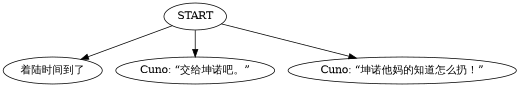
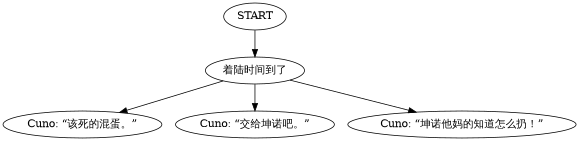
edge "START" -> "Cuno: “交给坤诺吧。”": now "着陆时间到了" -> "Cuno: “交给坤诺吧。”"
edge "START" -> "Cuno: “坤诺他妈的知道怎么扔！”": now "着陆时间到了" -> "Cuno: “坤诺他妈的知道怎么扔！”"
node "Cuno: “该死的混蛋。”": added
